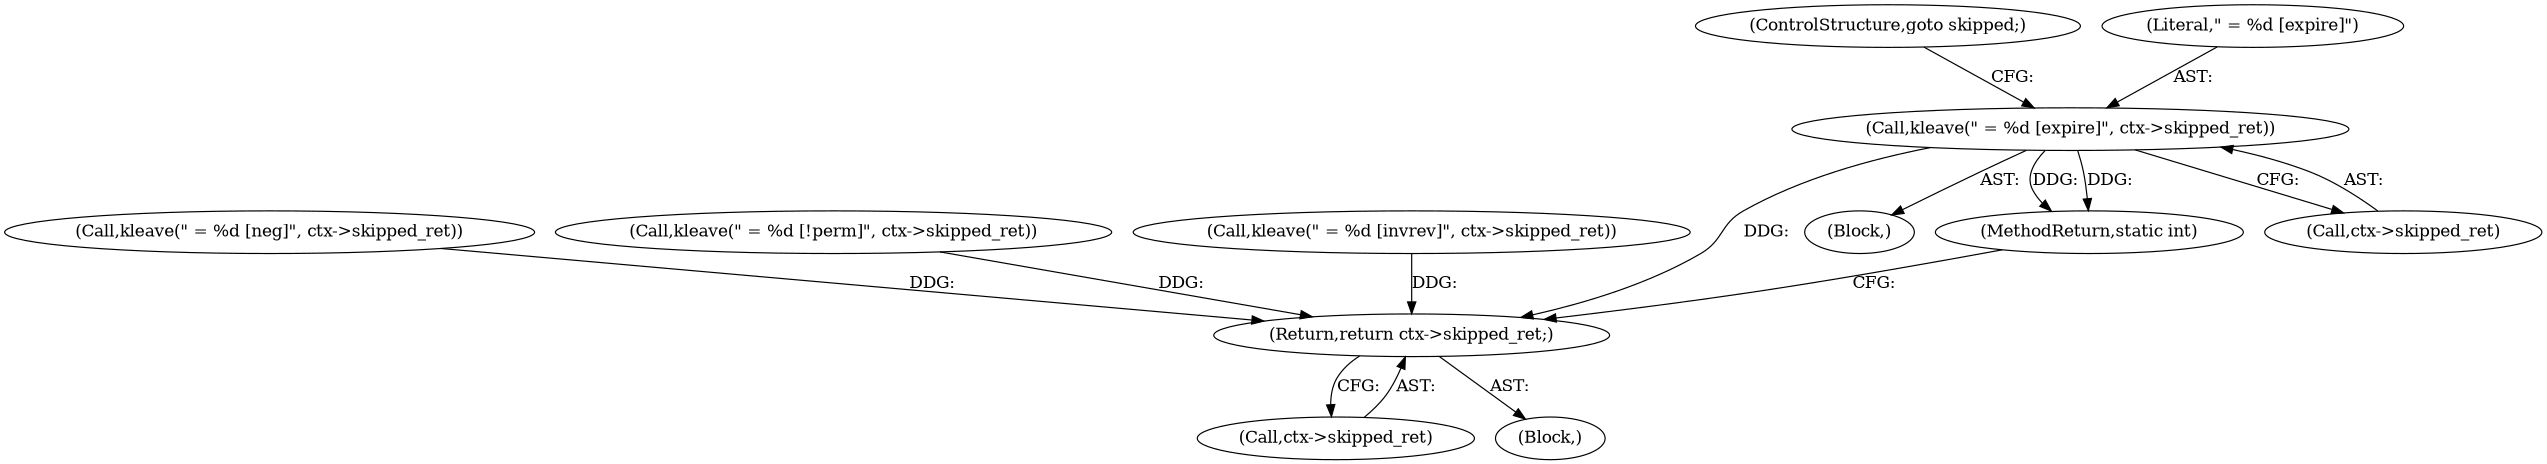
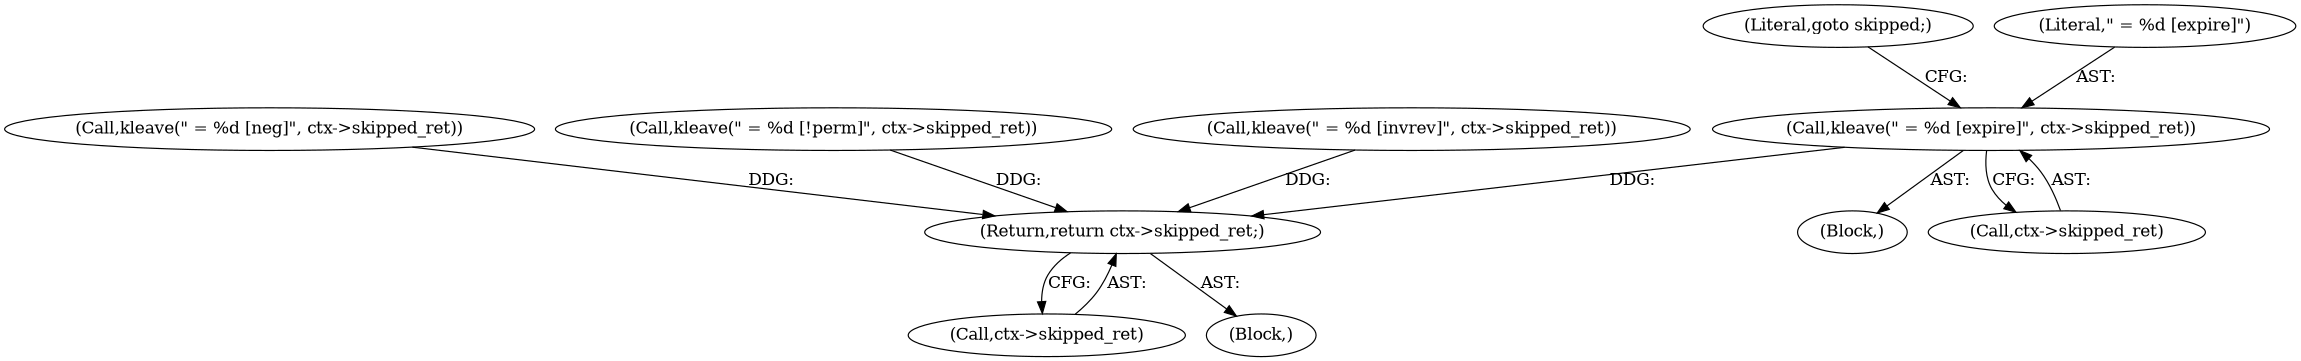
node "(ControlStructure,goto skipped;)": label "(ControlStructure,goto skipped;)" -> "(Literal,goto skipped;)"
node "(MethodReturn,static int)": removed
